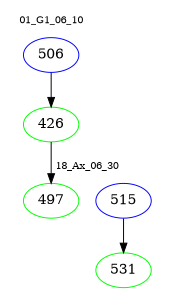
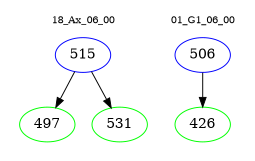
cluster "01_G1_06_10": label "01_G1_06_10" -> "01_G1_06_00"
edge "426" -> "497": now "515" -> "497"
cluster "18_Ax_06_30": label "18_Ax_06_30" -> "18_Ax_06_00"
